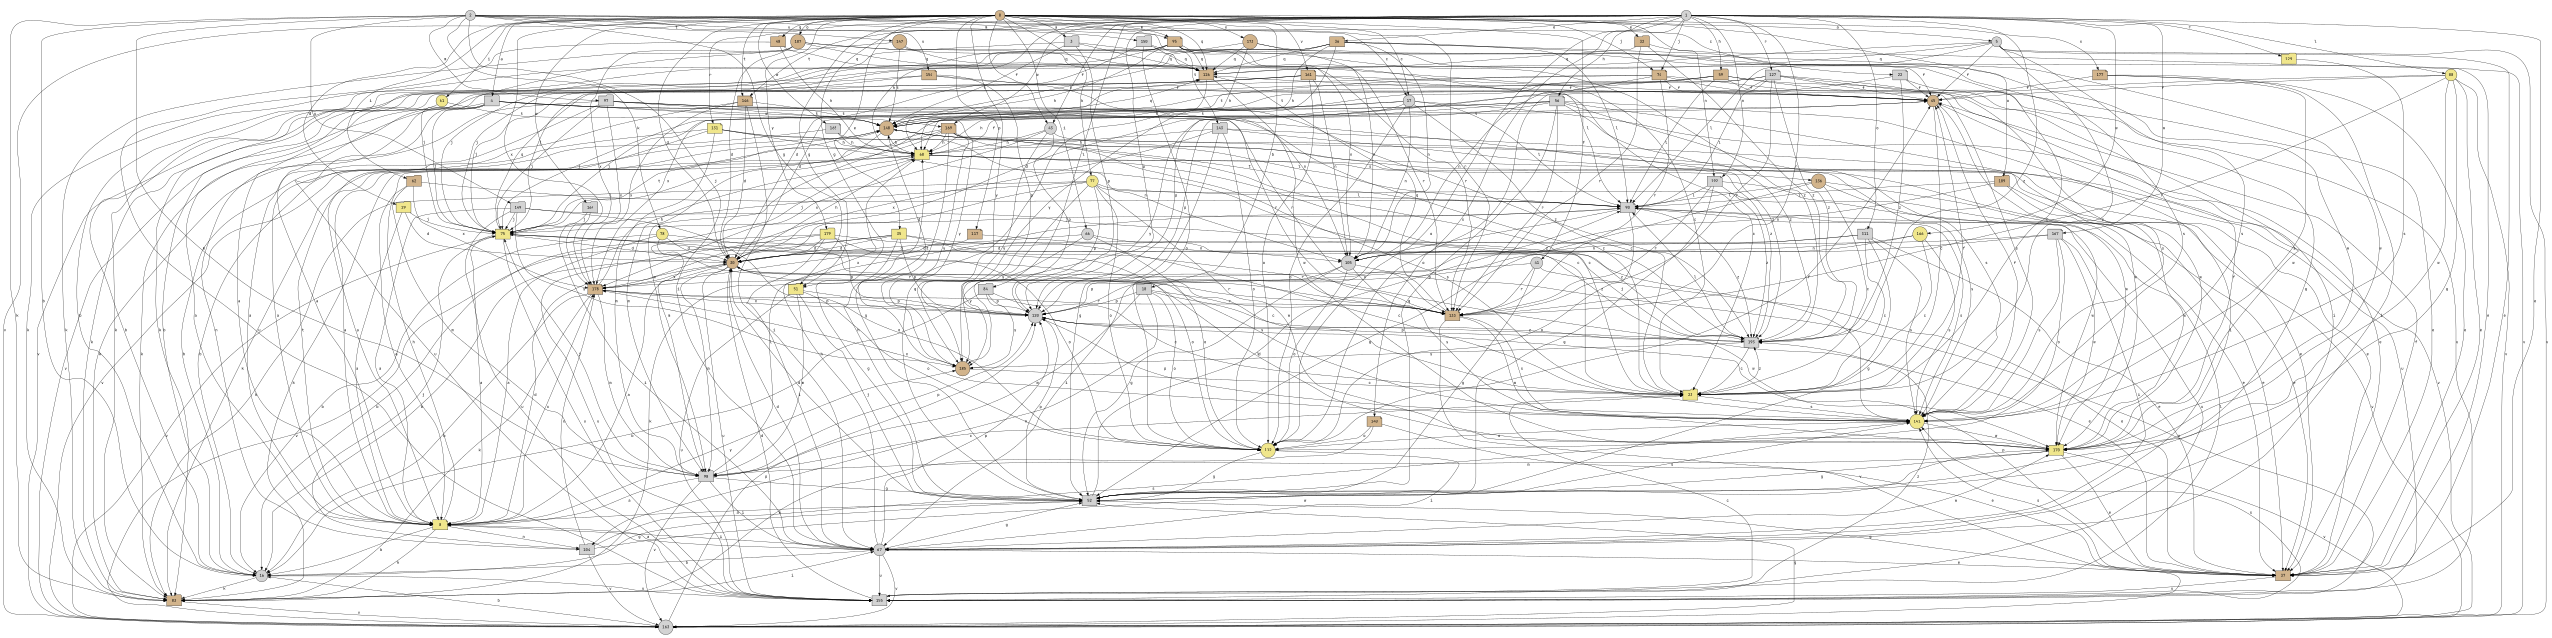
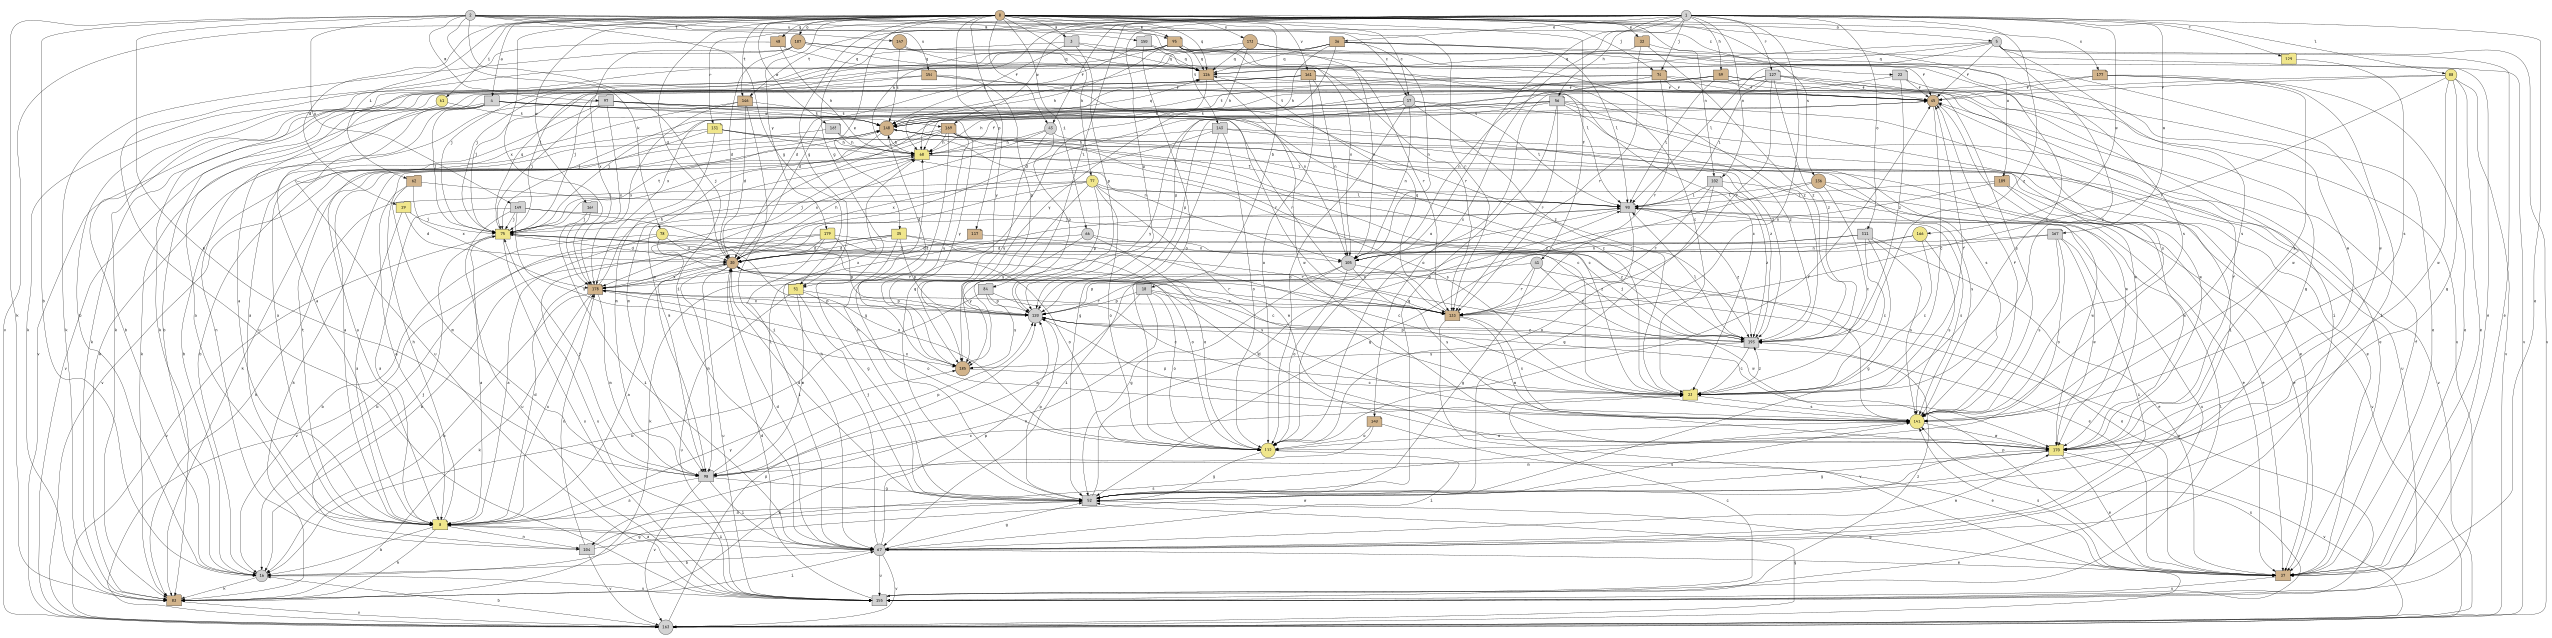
edge "147" -> "75": now "177" -> "75"
edge "60" -> "136": now "0" -> "136"
node "192": label "192" -> "102"
edge "41" -> "193": added, label "z"
